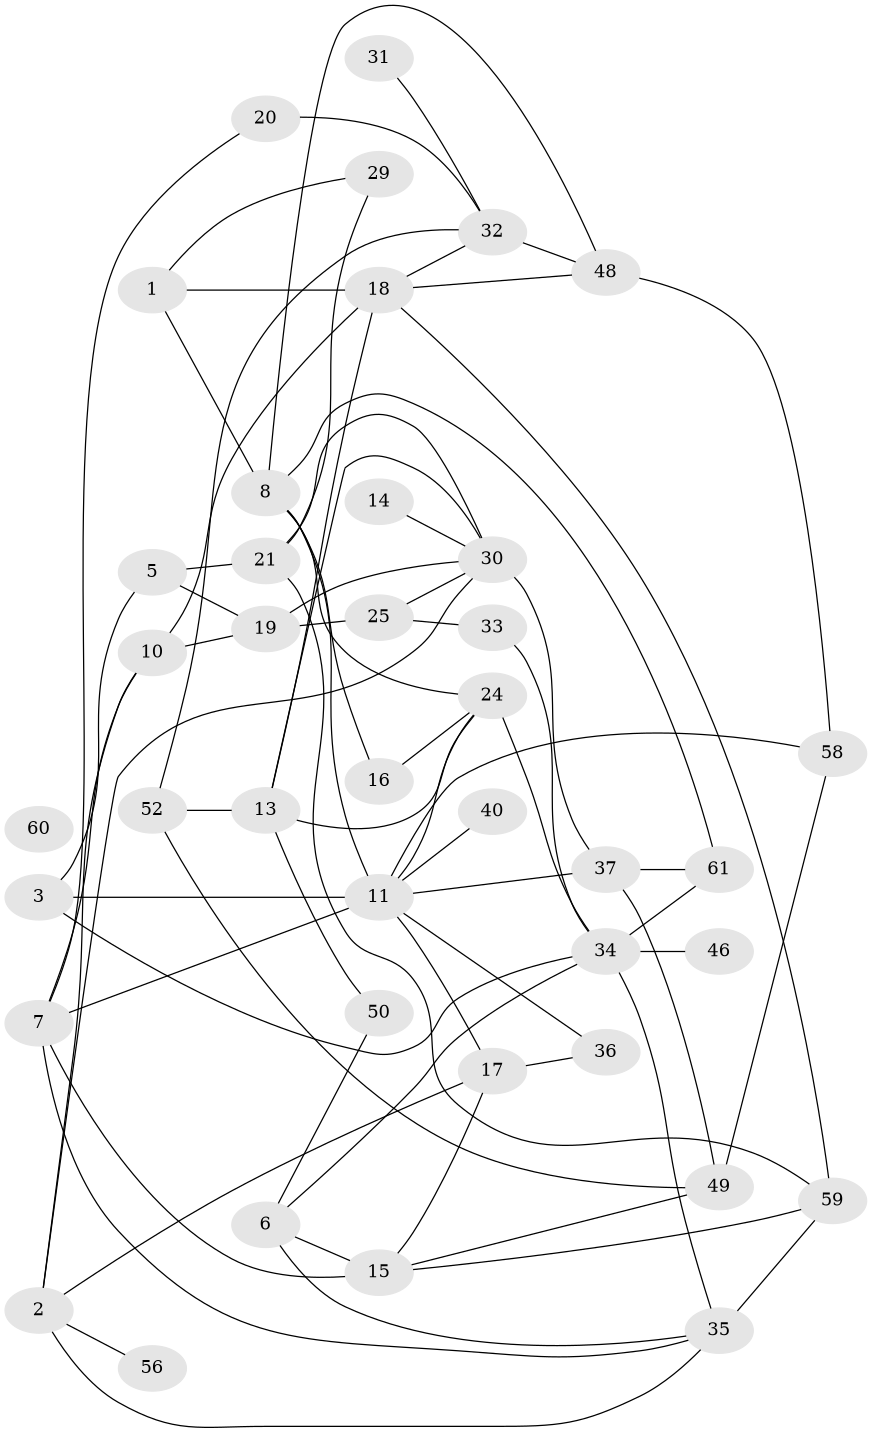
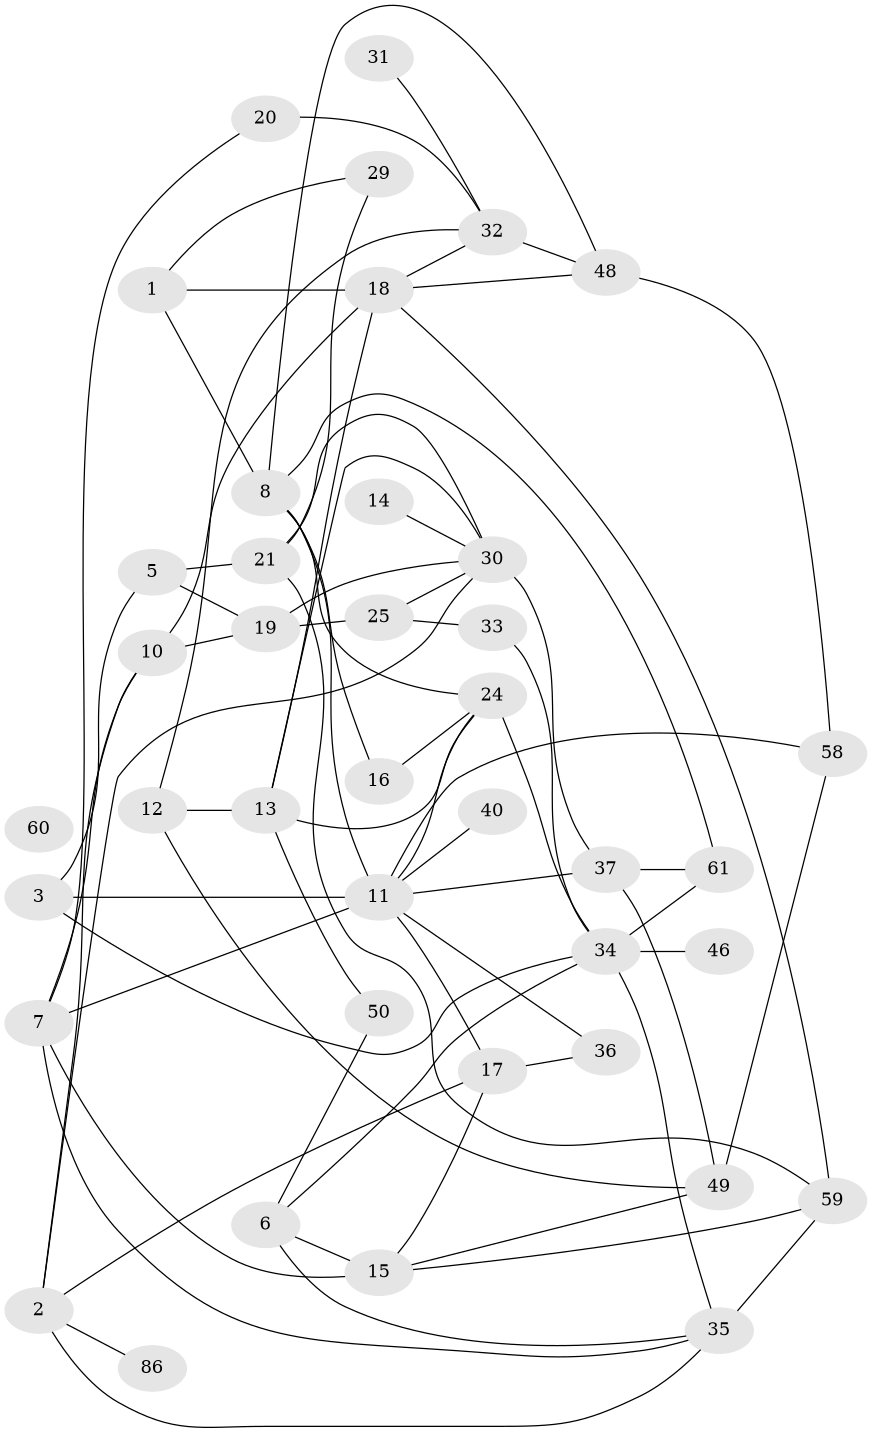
node "52": label "52" -> "12"
node "56": label "56" -> "86"
